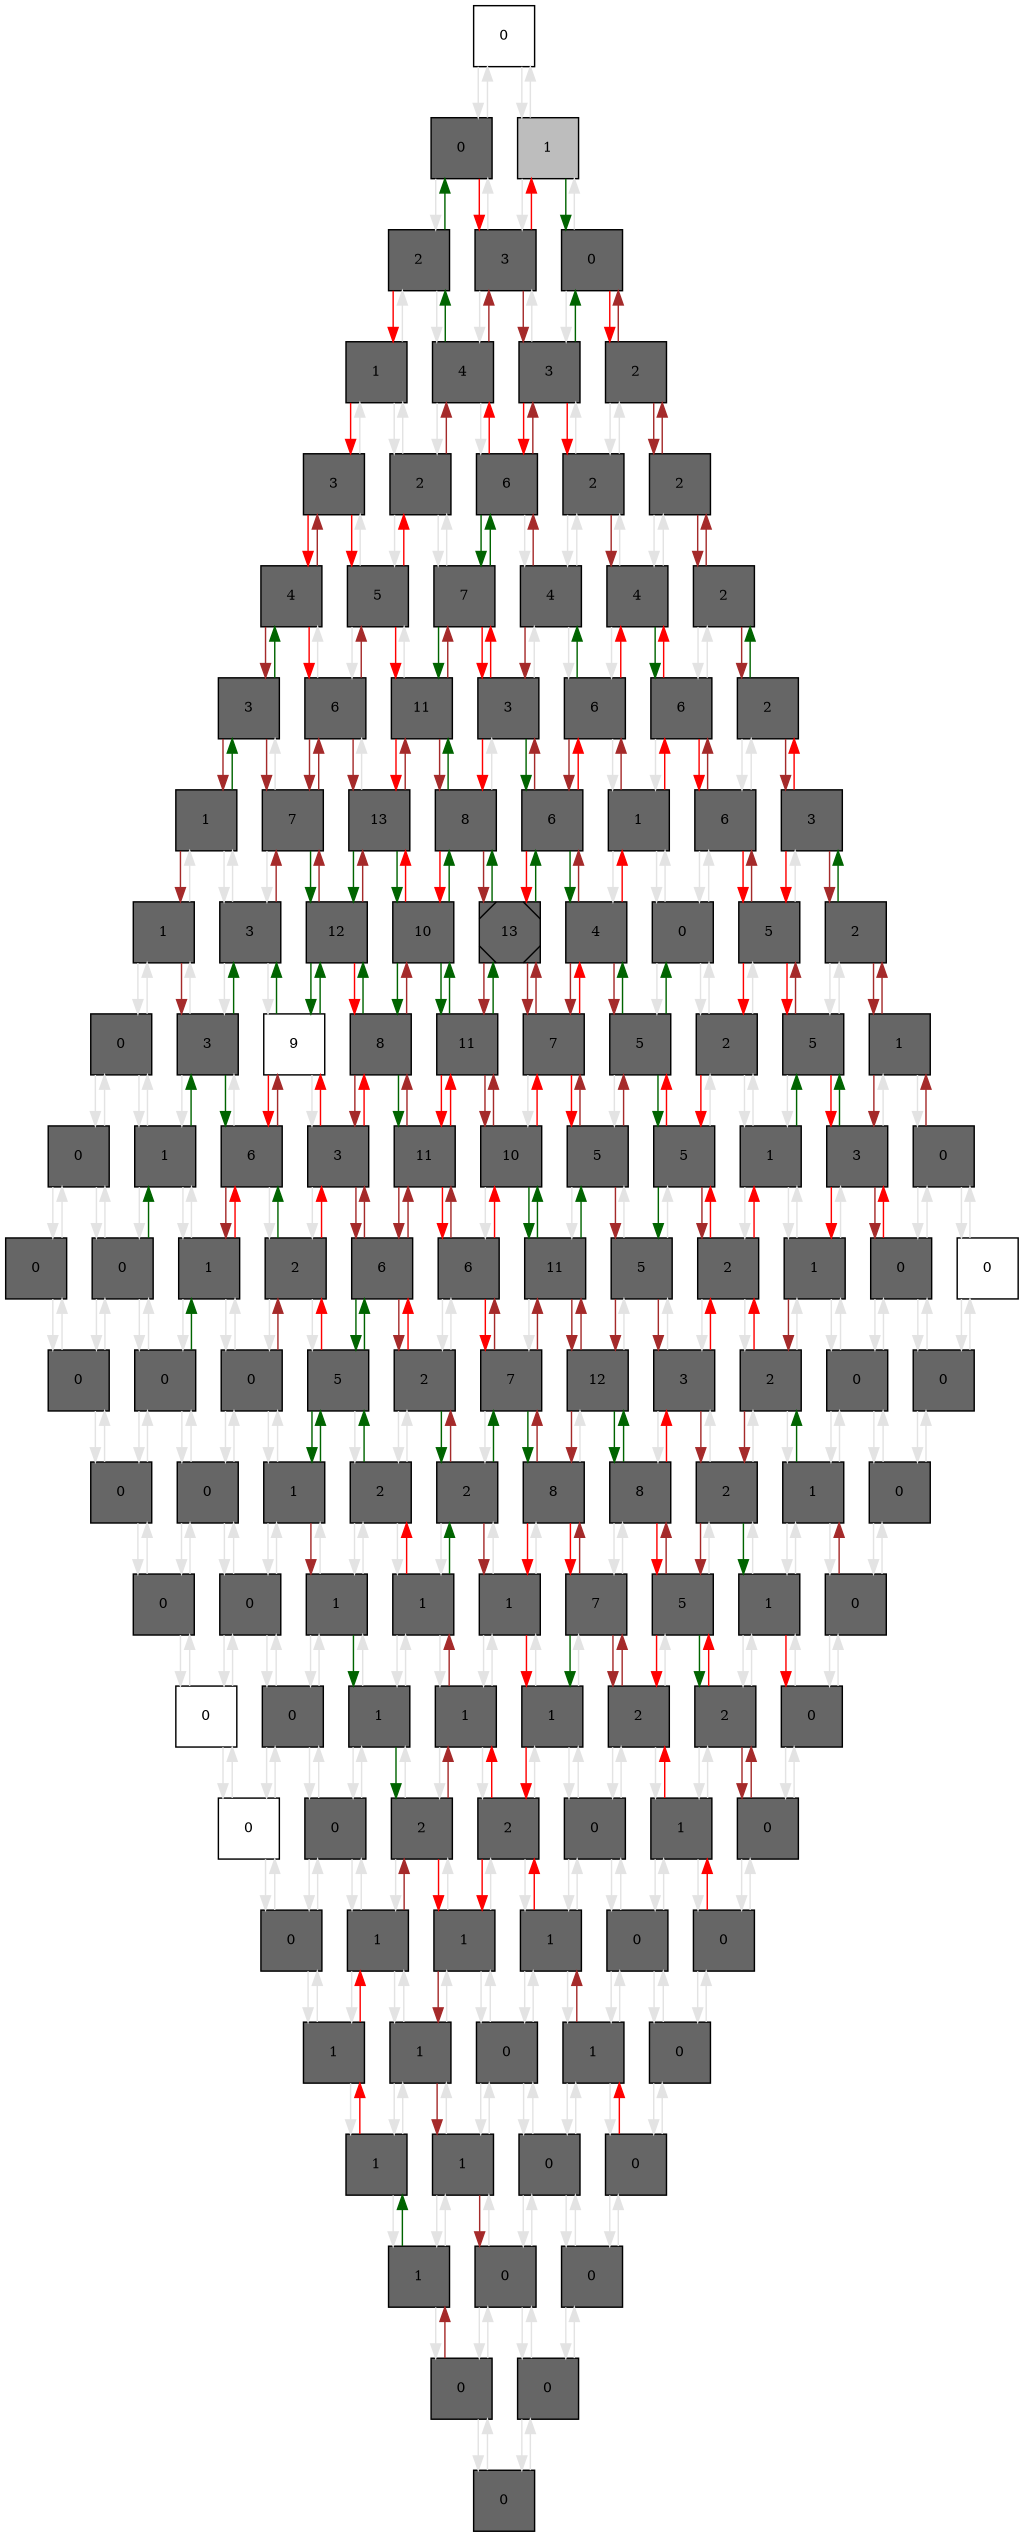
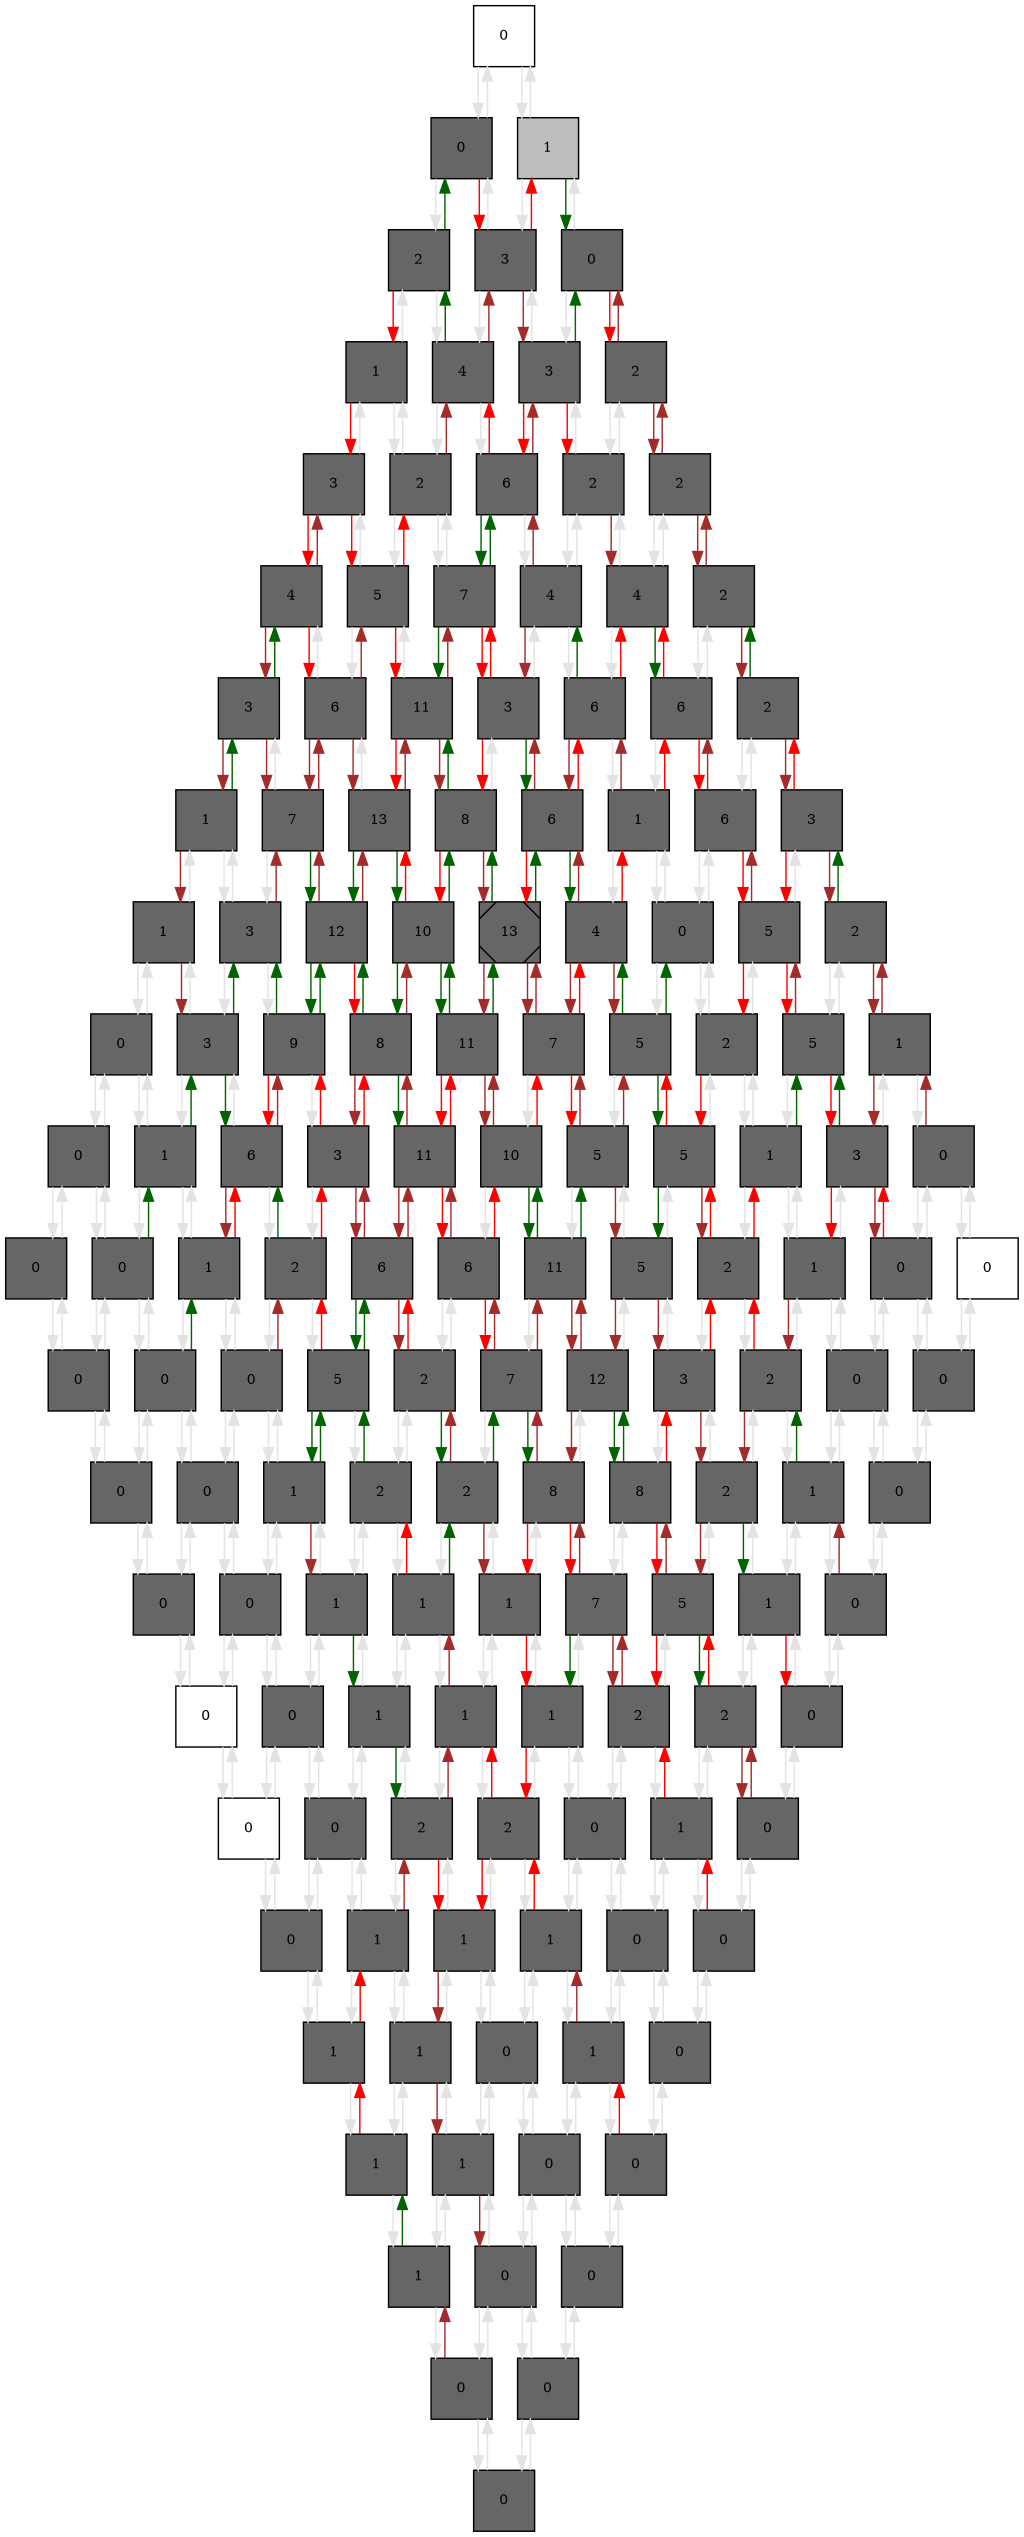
node "9": fillcolor #ffffff -> #666666
